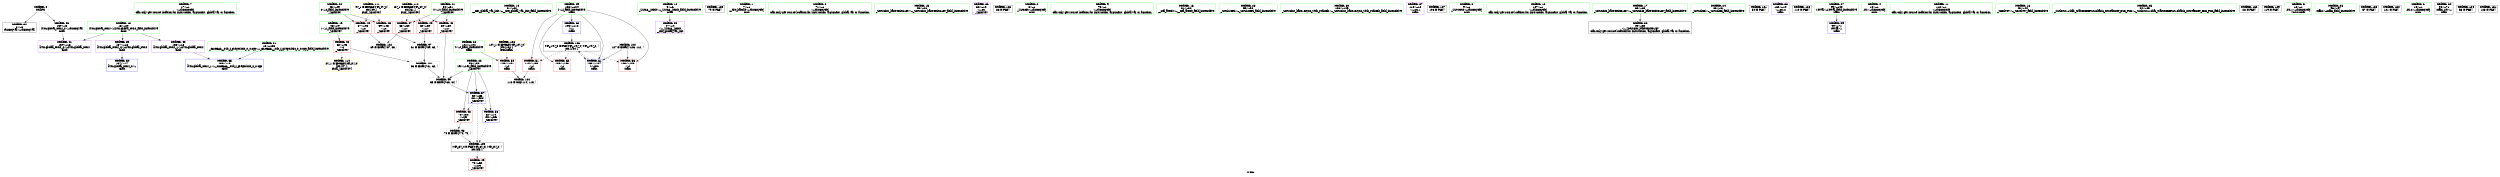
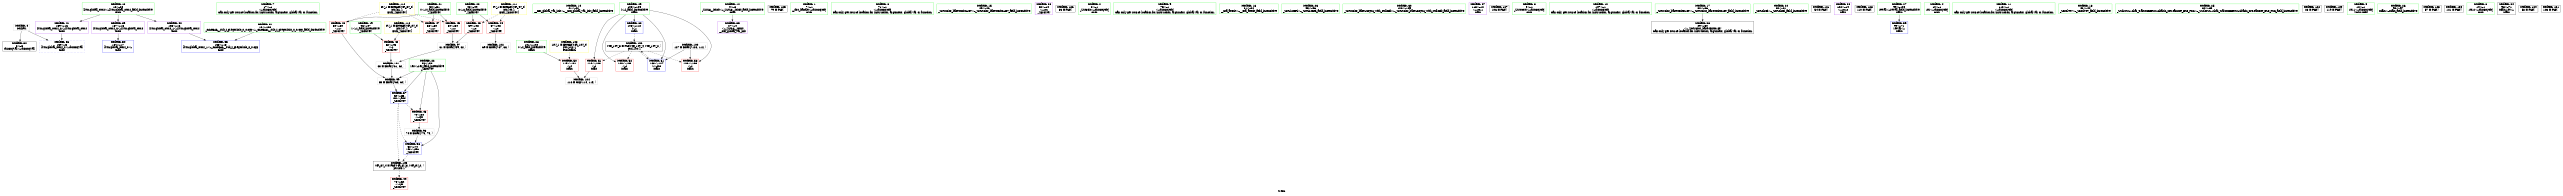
edge "NodeID: 56" -> "NodeID: 41": reversed
edge "NodeID: 47" -> "NodeID: 102": removed
edge "NodeID: 42" -> "NodeID: 110": reversed
edge "NodeID: 98" -> "NodeID: 105": now "NodeID: 98" -> "NodeID: 58"
